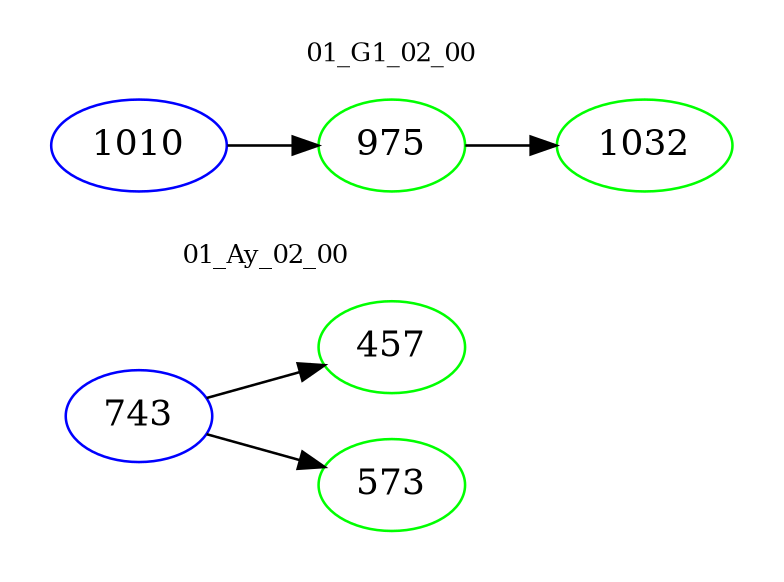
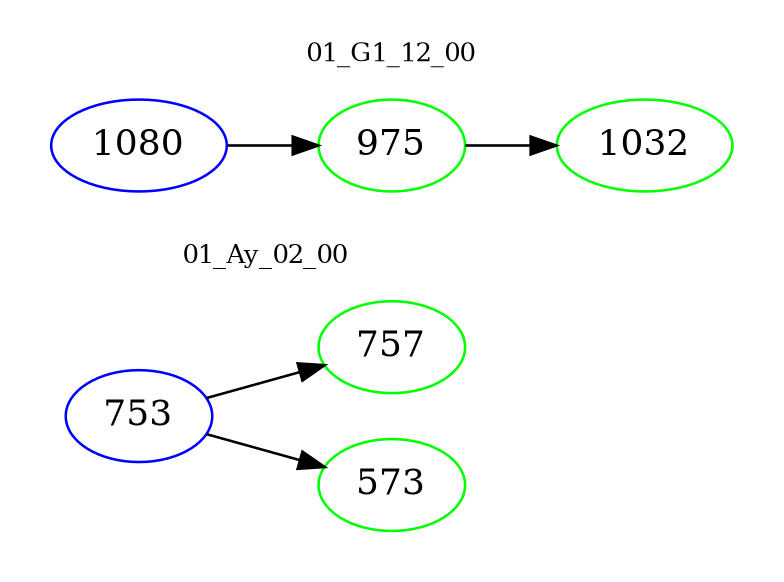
cluster "01_G1_02_00": label "01_G1_02_00" -> "01_G1_12_00"
node "1010": label "1010" -> "1080"
node "457": label "457" -> "757"
node "743": label "743" -> "753"
